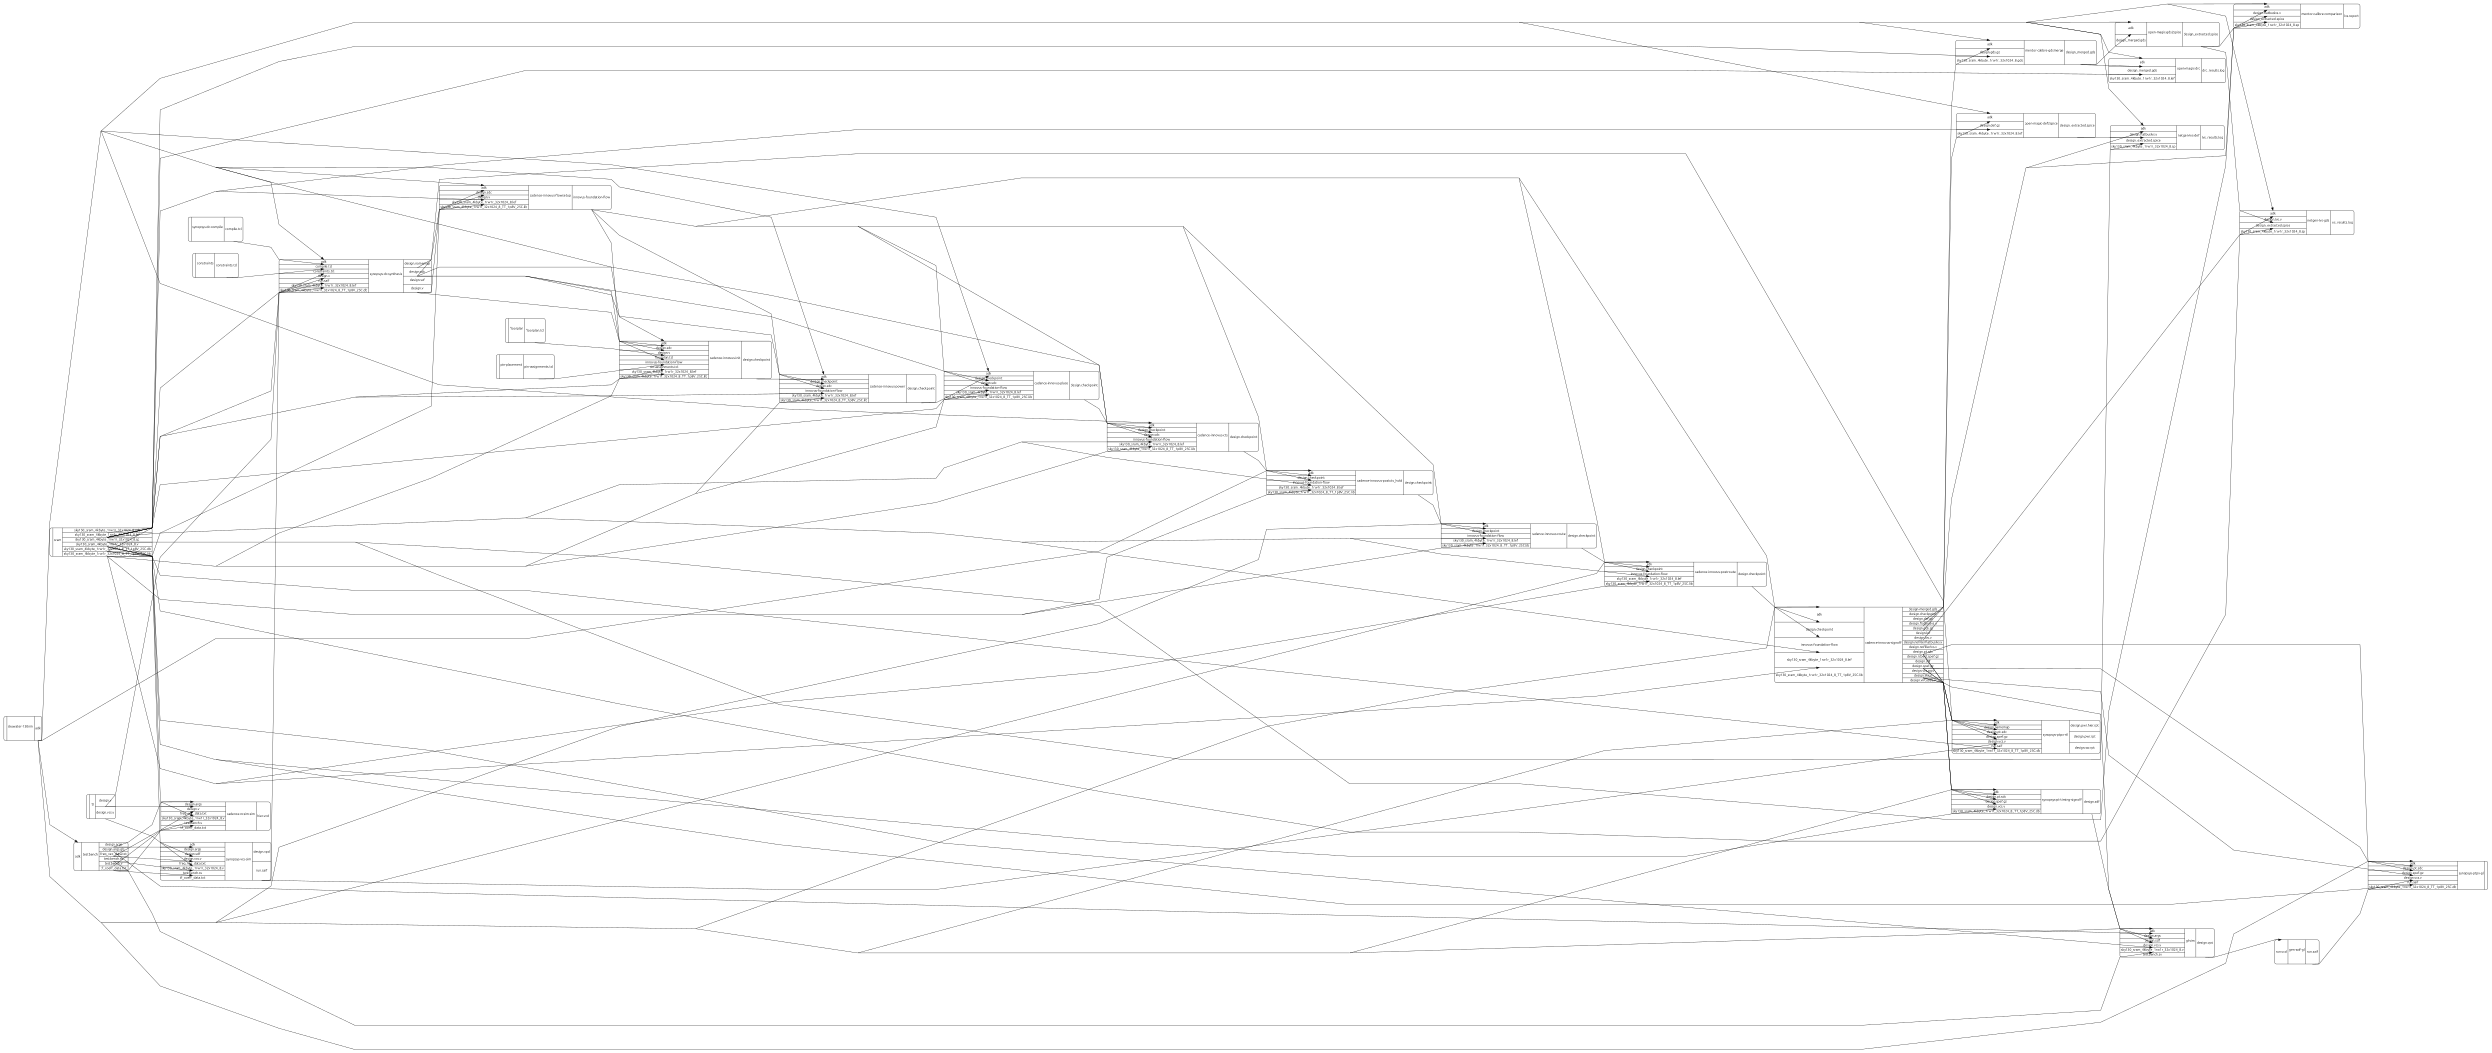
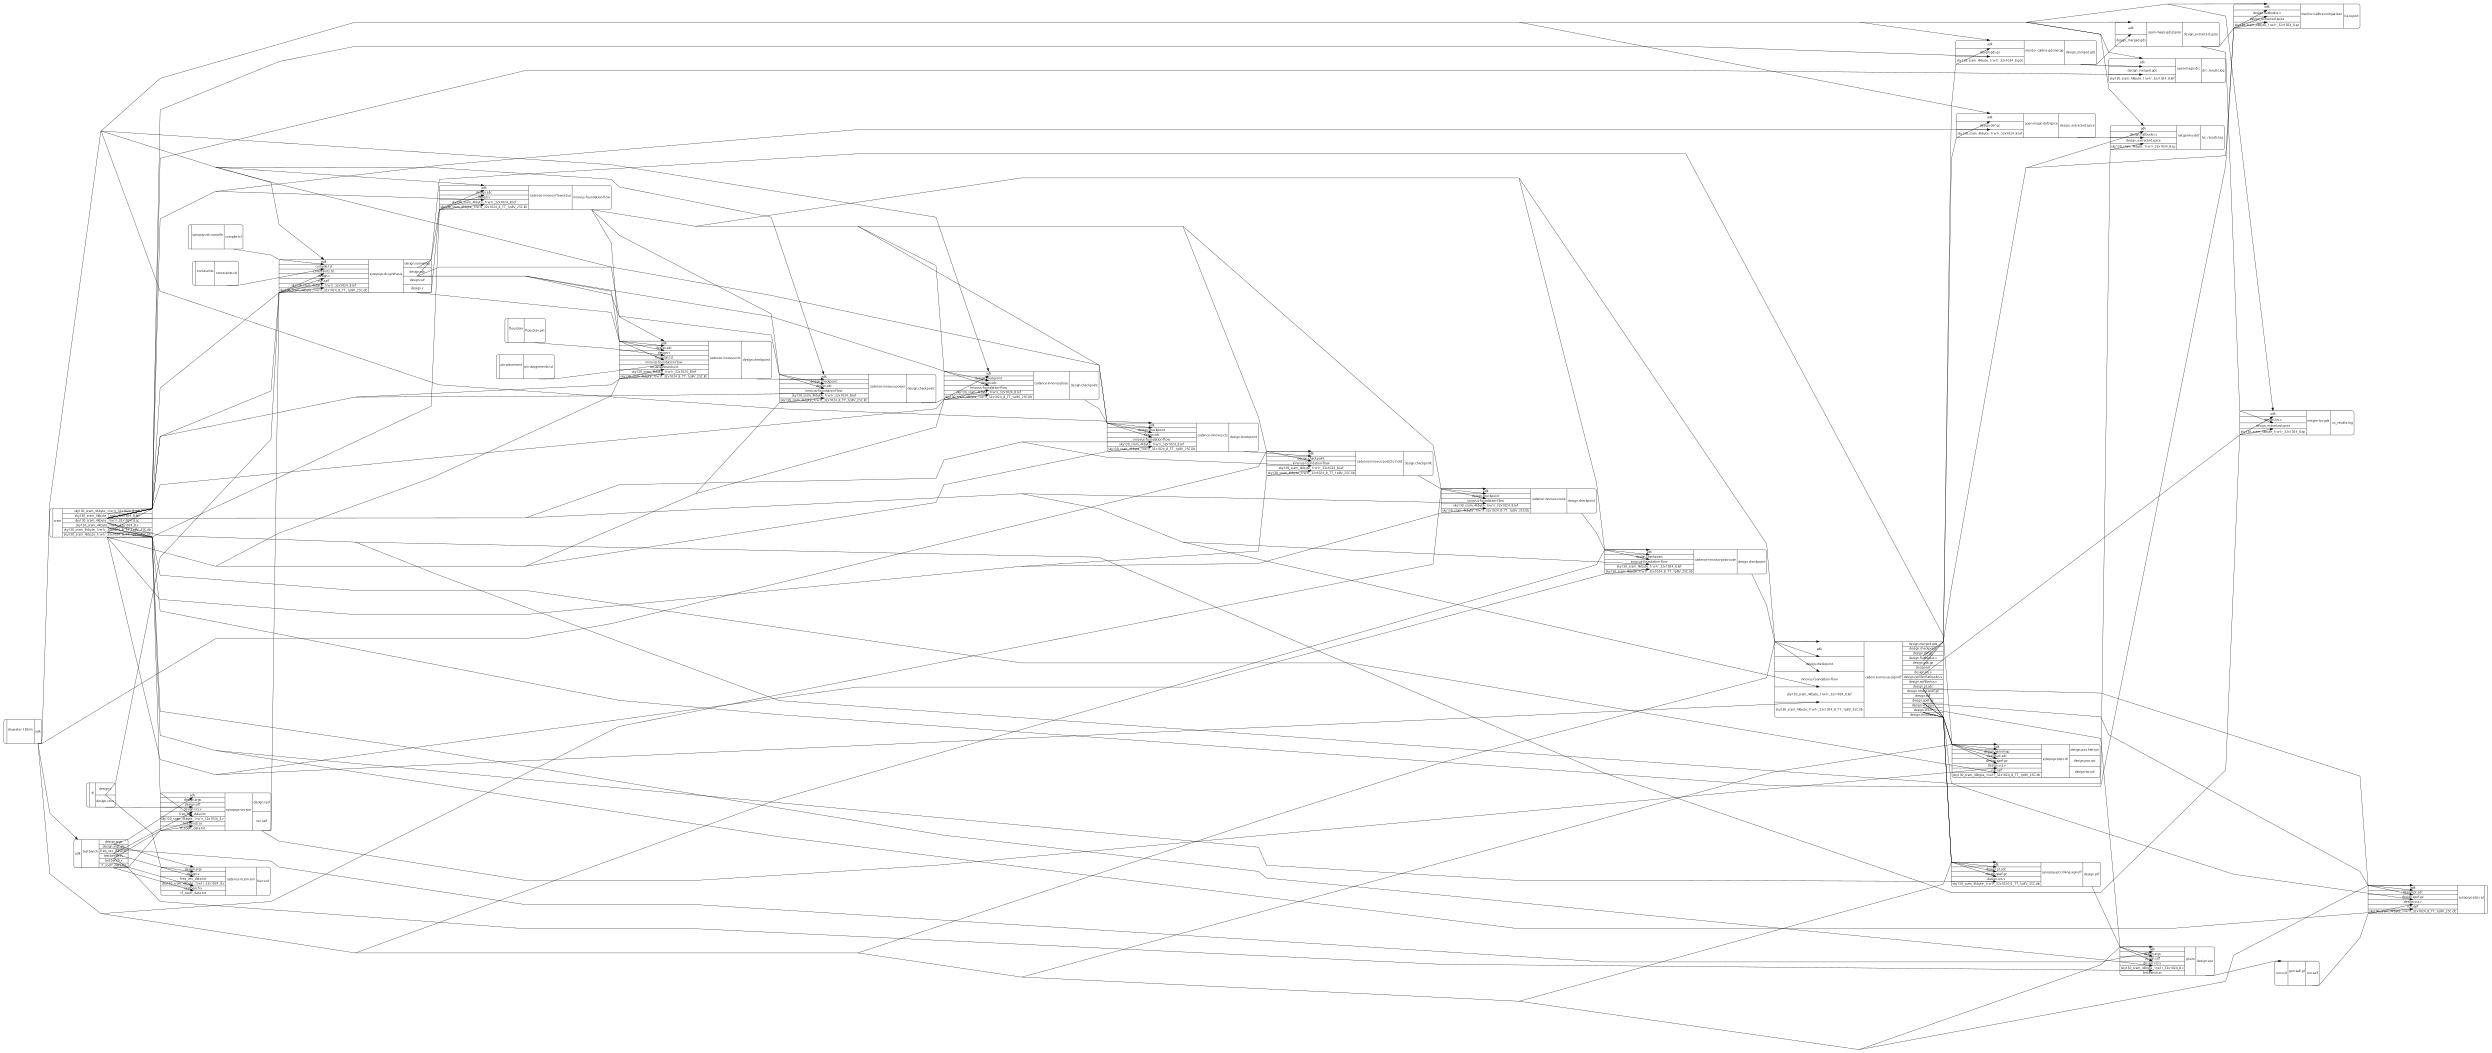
node "floorplan": text "floorplan.tcl" -> "floorplan.pin"
edge "sram" -> "design.args": removed
